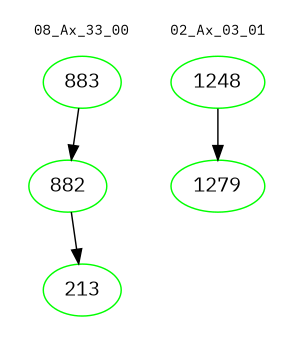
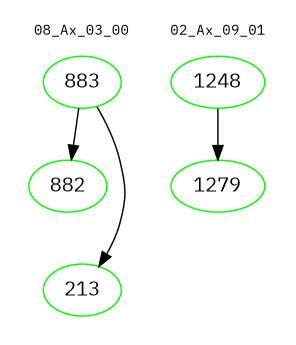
cluster "08_Ax_33_00": label "08_Ax_33_00" -> "08_Ax_03_00"
cluster "02_Ax_03_01": label "02_Ax_03_01" -> "02_Ax_09_01"
edge "882" -> "213": now "883" -> "213"
